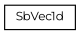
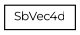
node "SbVec1d": label "SbVec1d" -> "SbVec4d"
